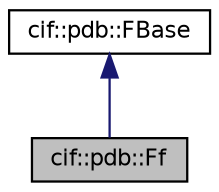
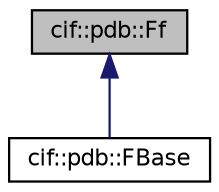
edge "cif::pdb::Ff" -> "cif::pdb::FBase": reversed
